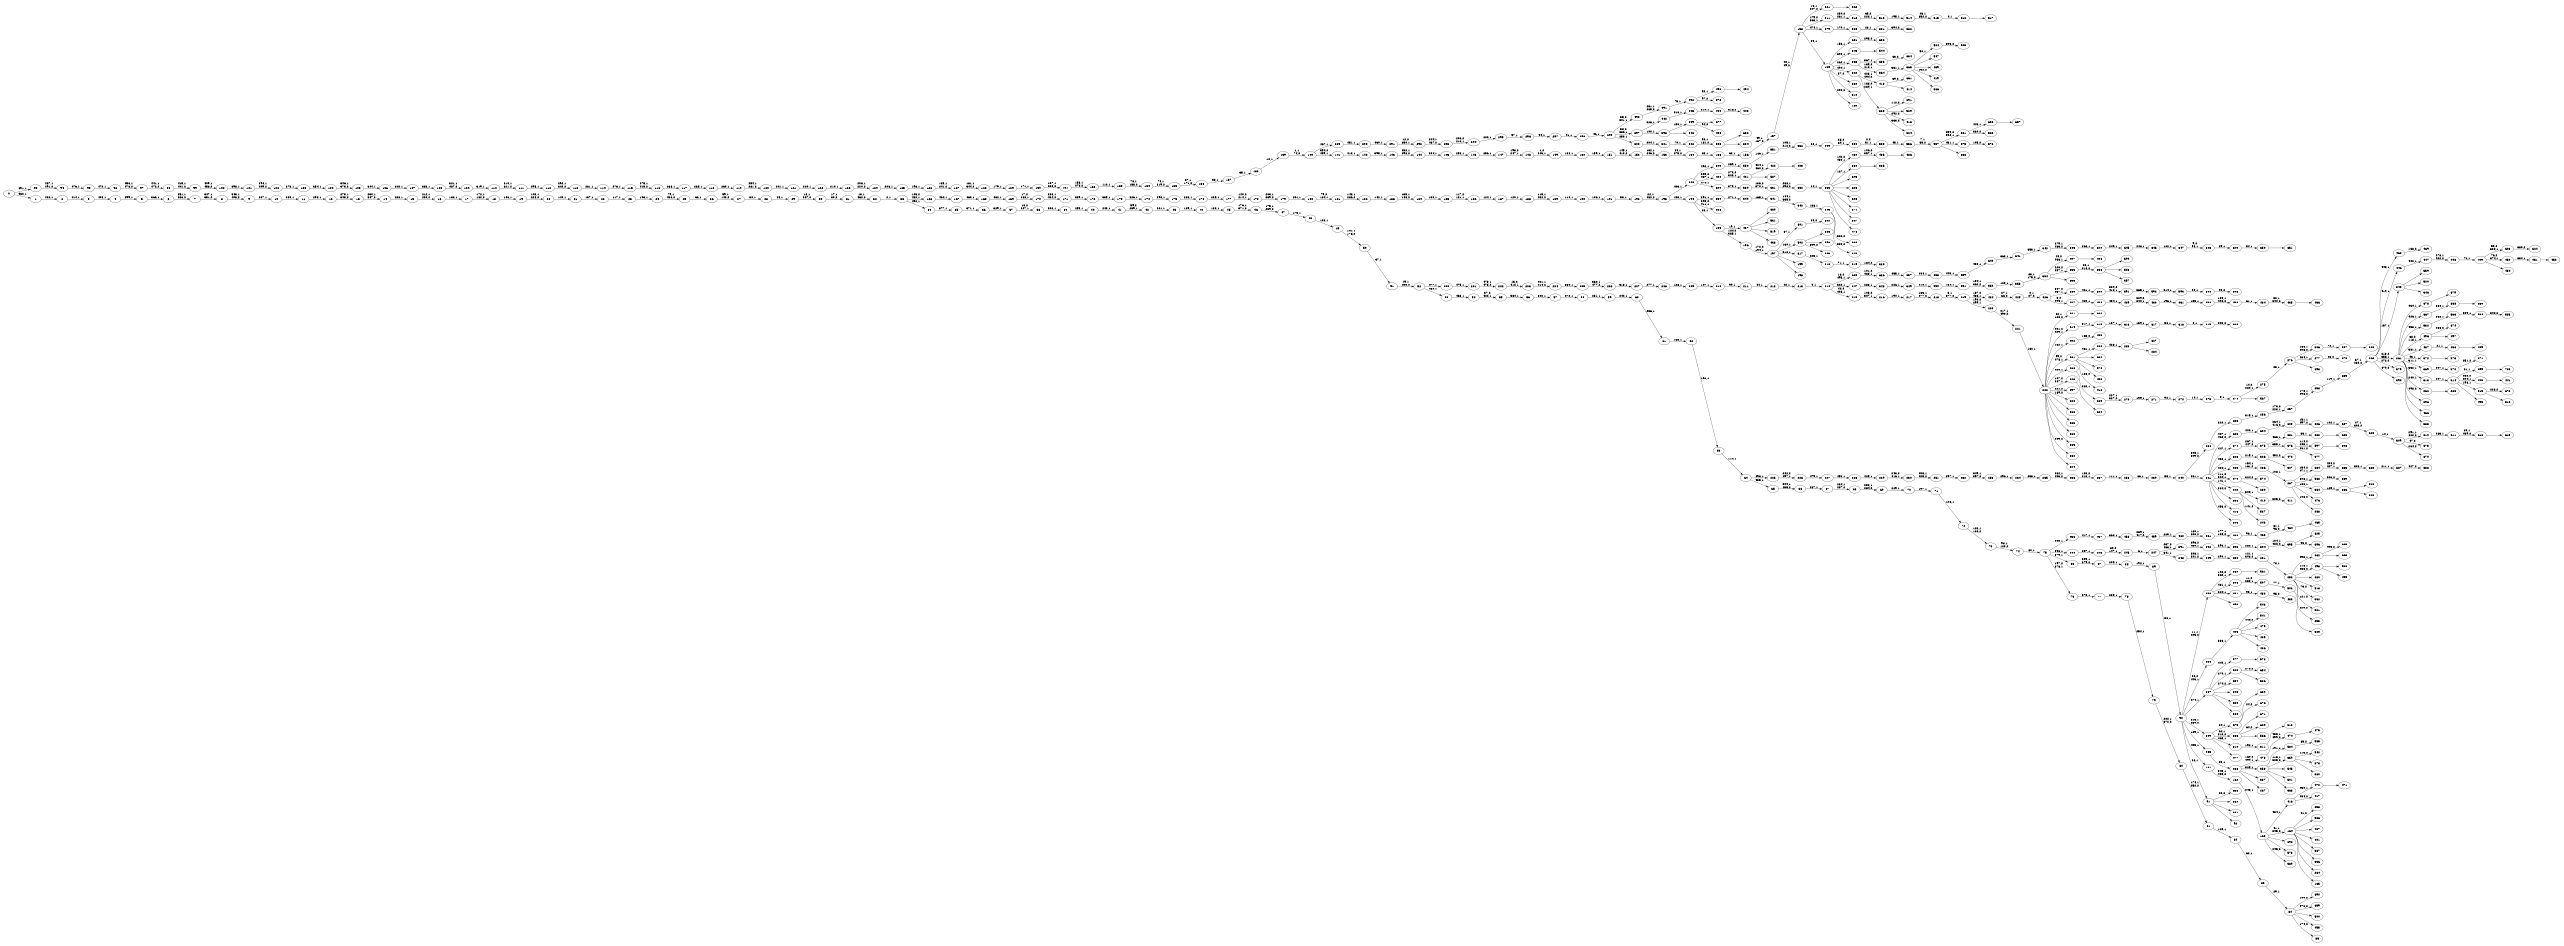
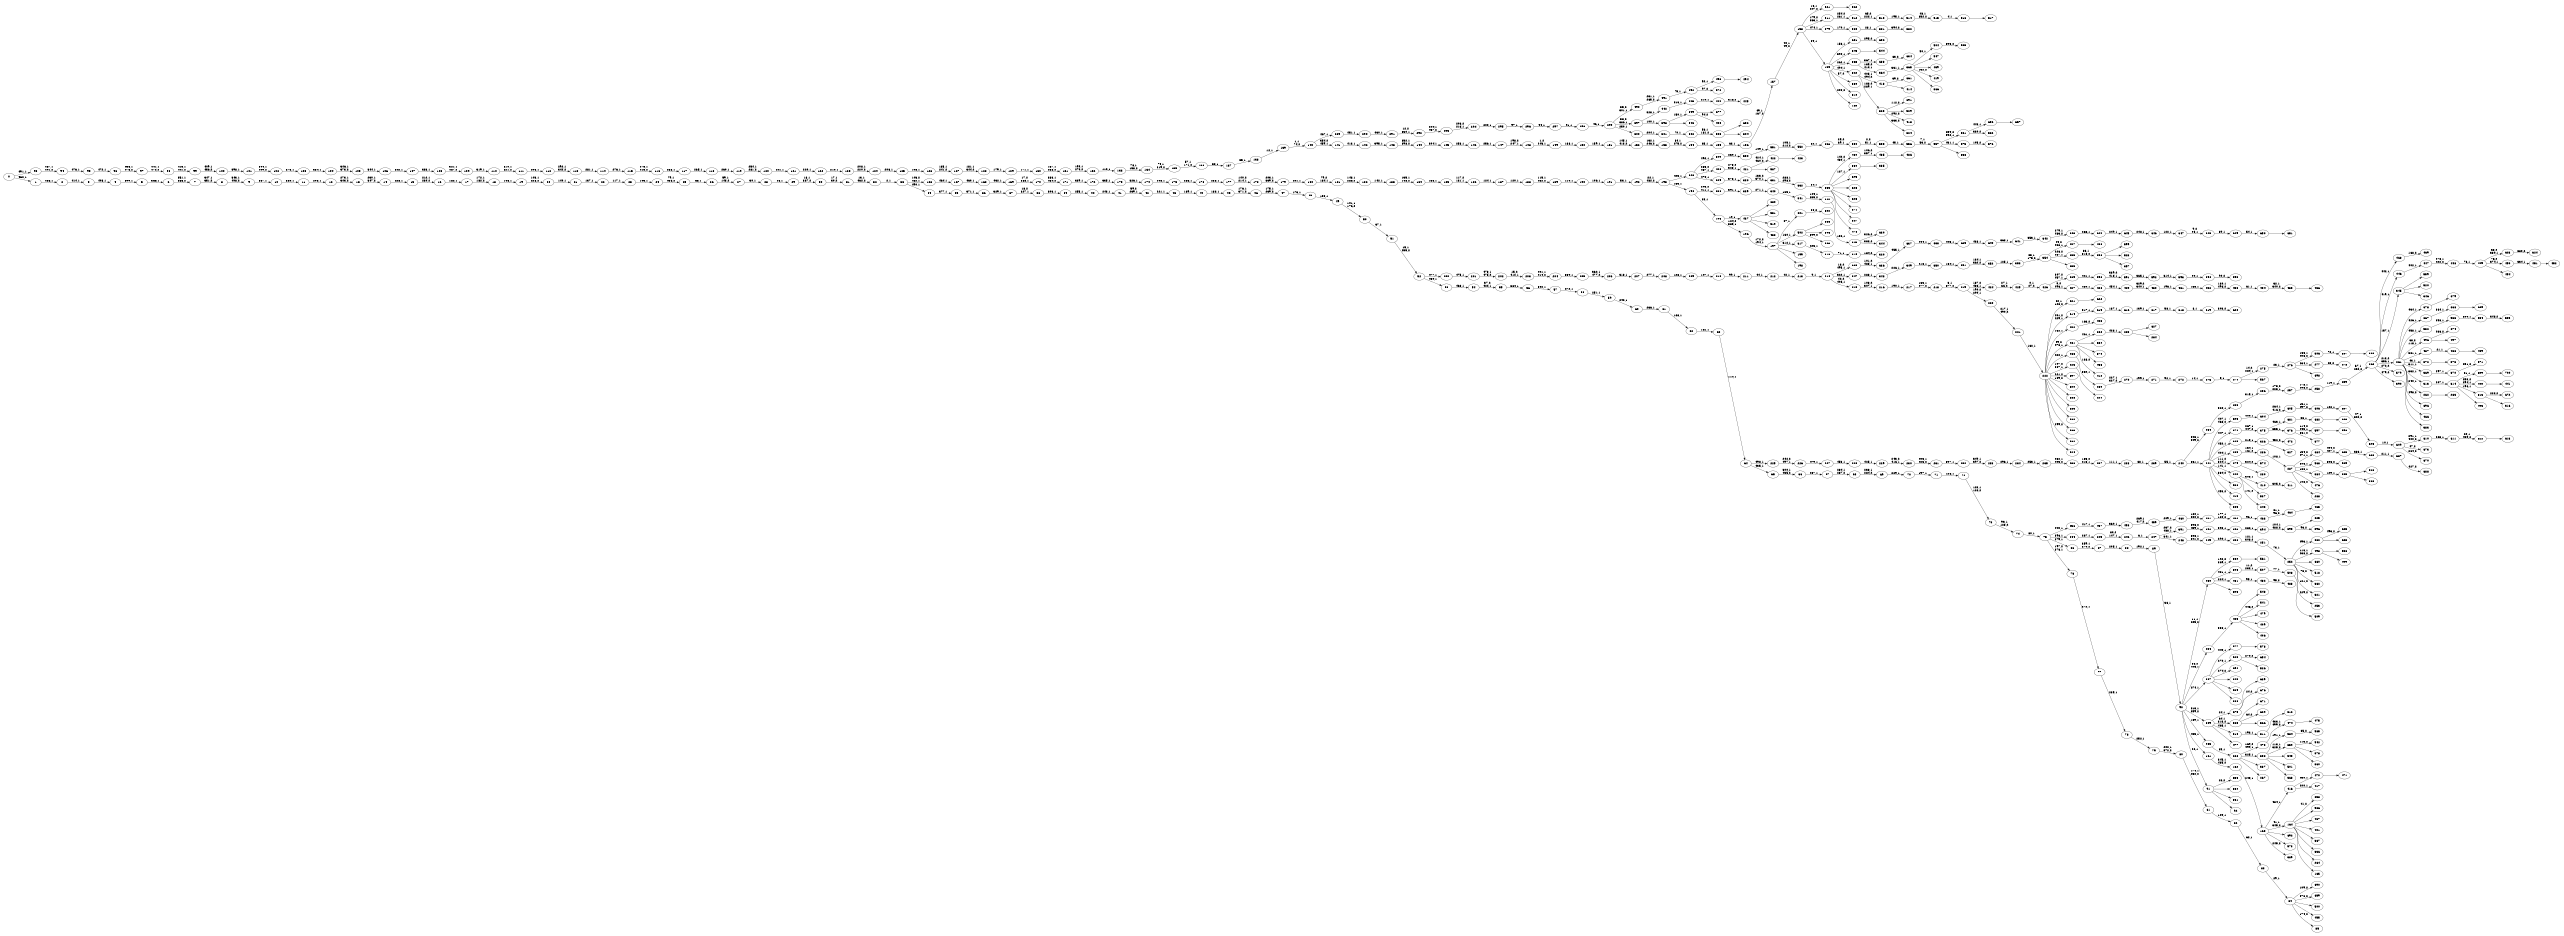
edge "194" -> "339": now "338" -> "339"
edge "416" -> "417": label "484,2" -> "200,1"
